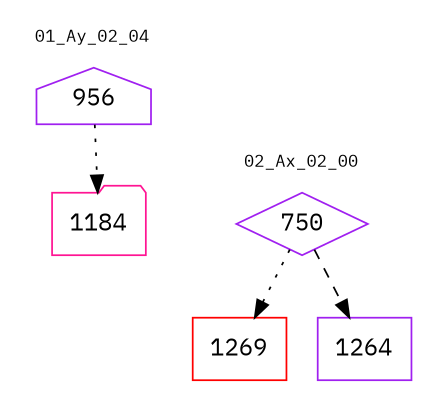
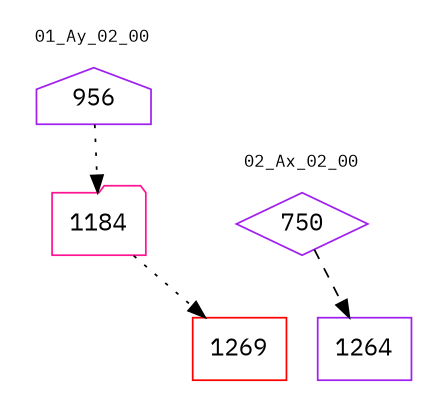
cluster "01_Ay_02_04": label "01_Ay_02_04" -> "01_Ay_02_00"
edge "750" -> "1269": now "1184" -> "1269"
